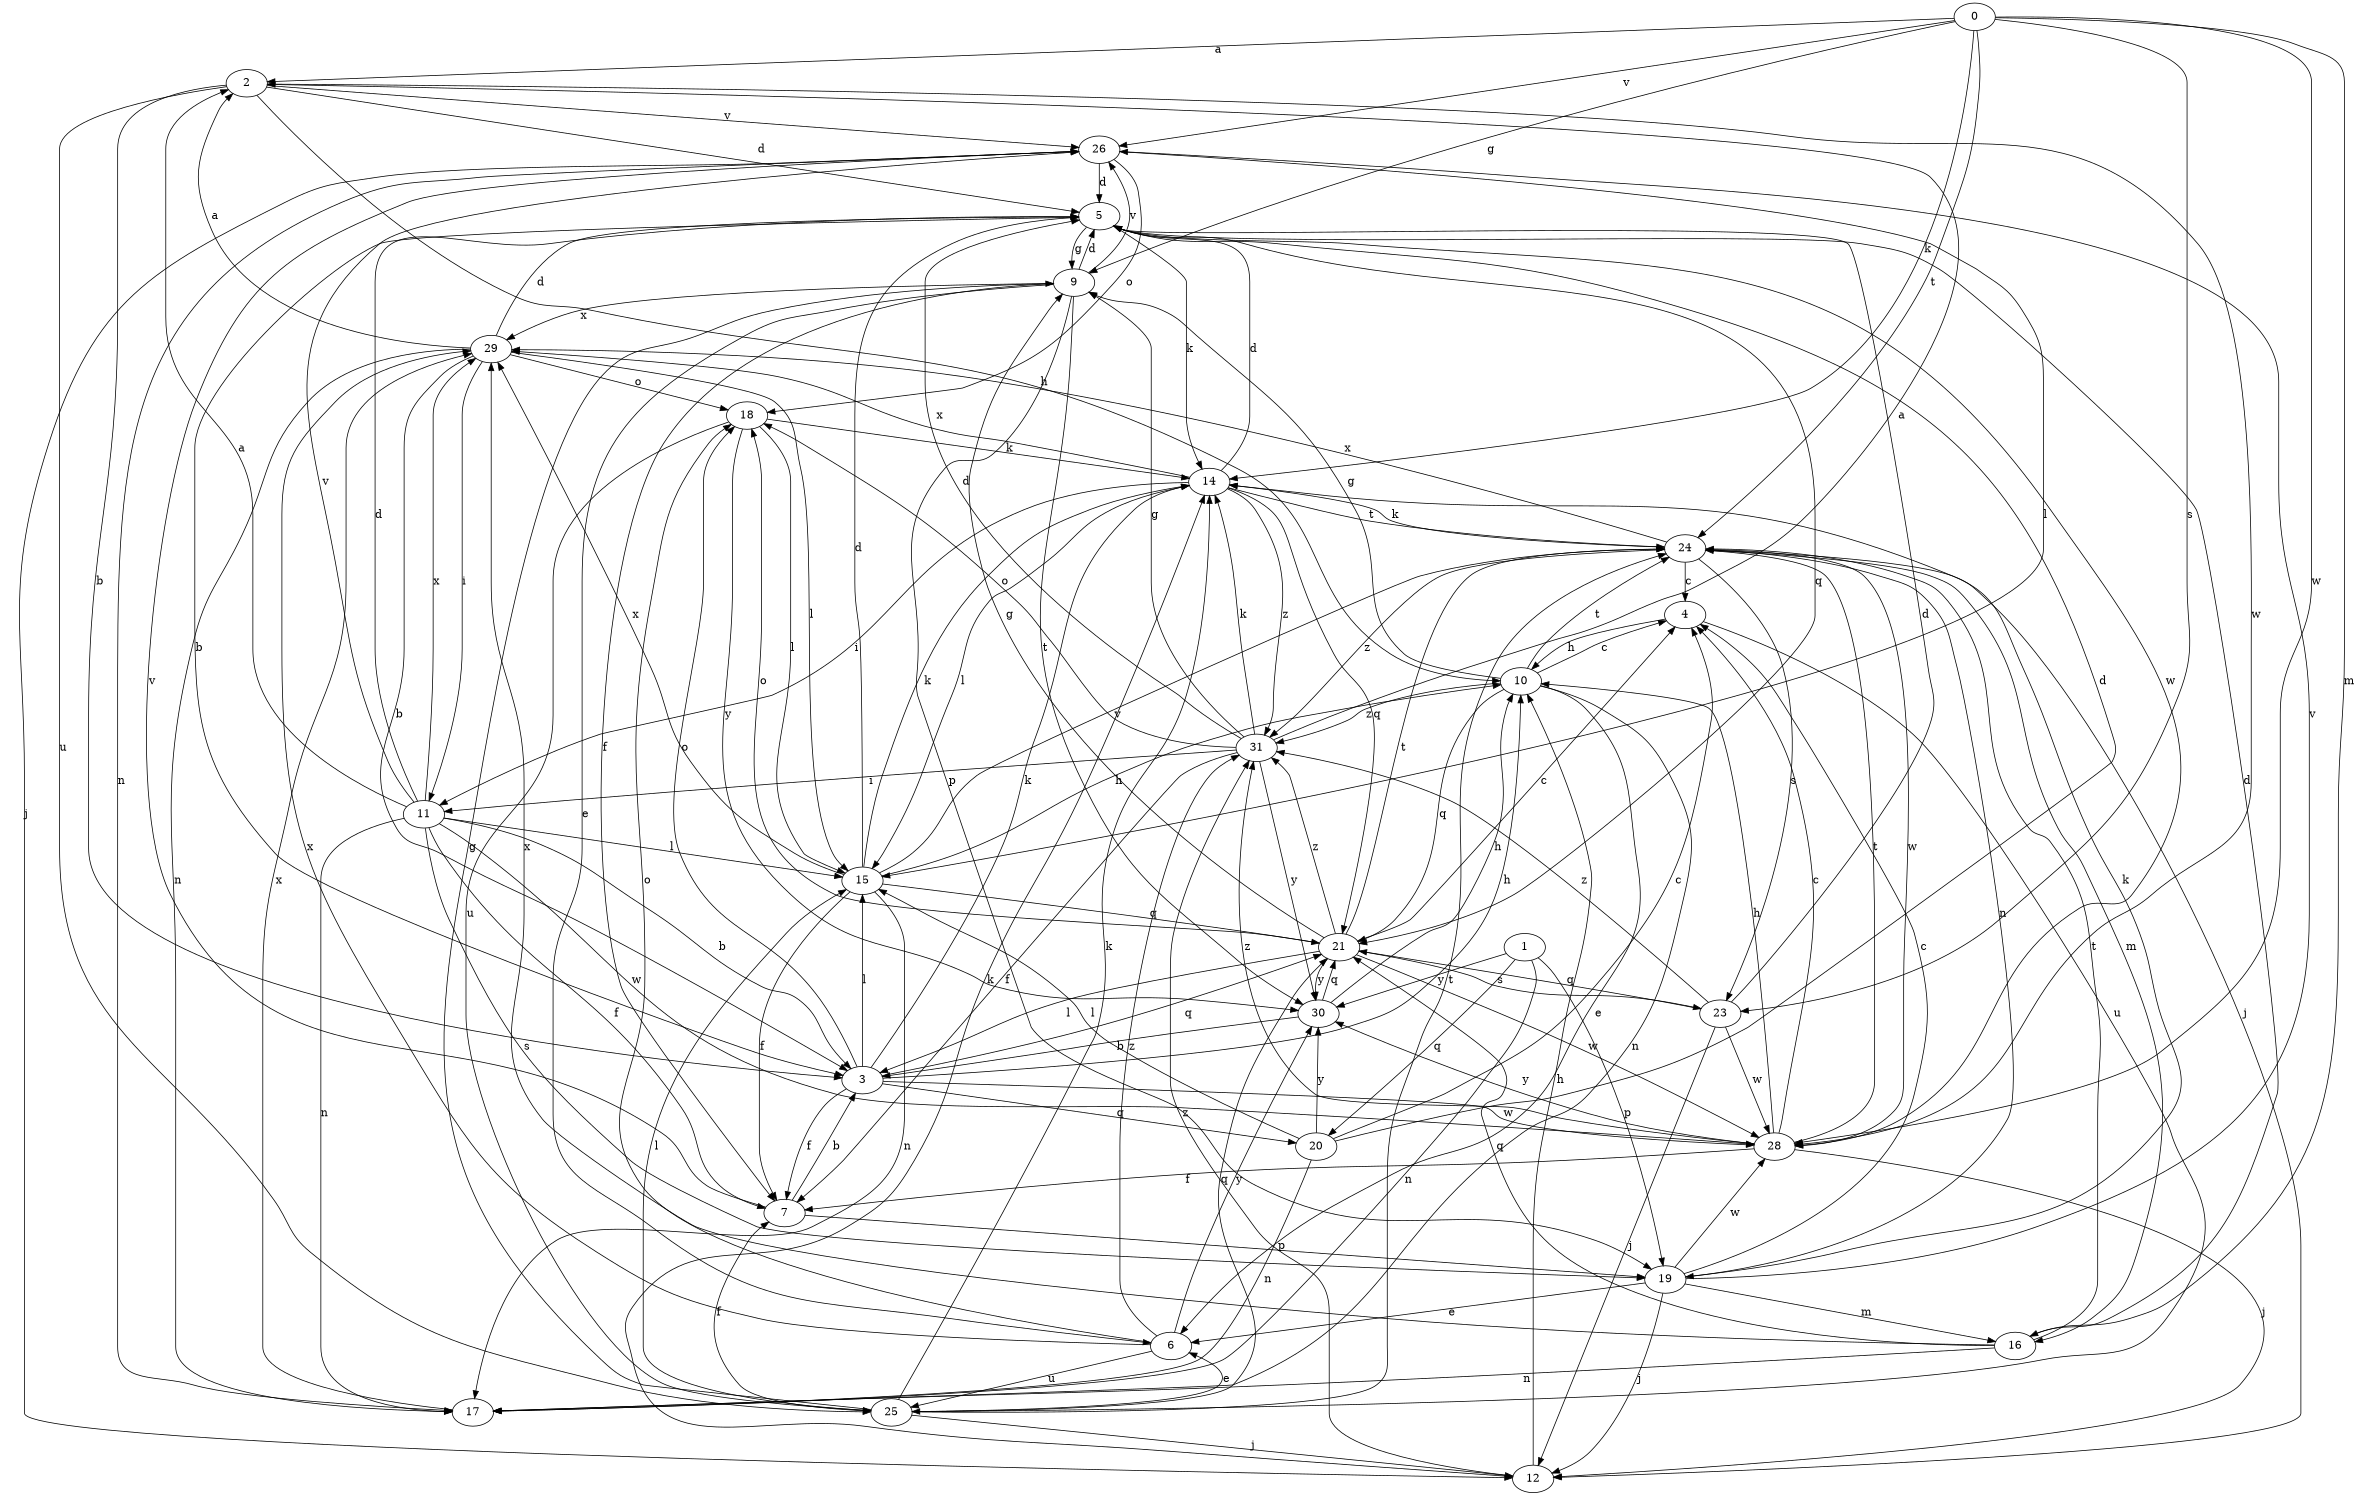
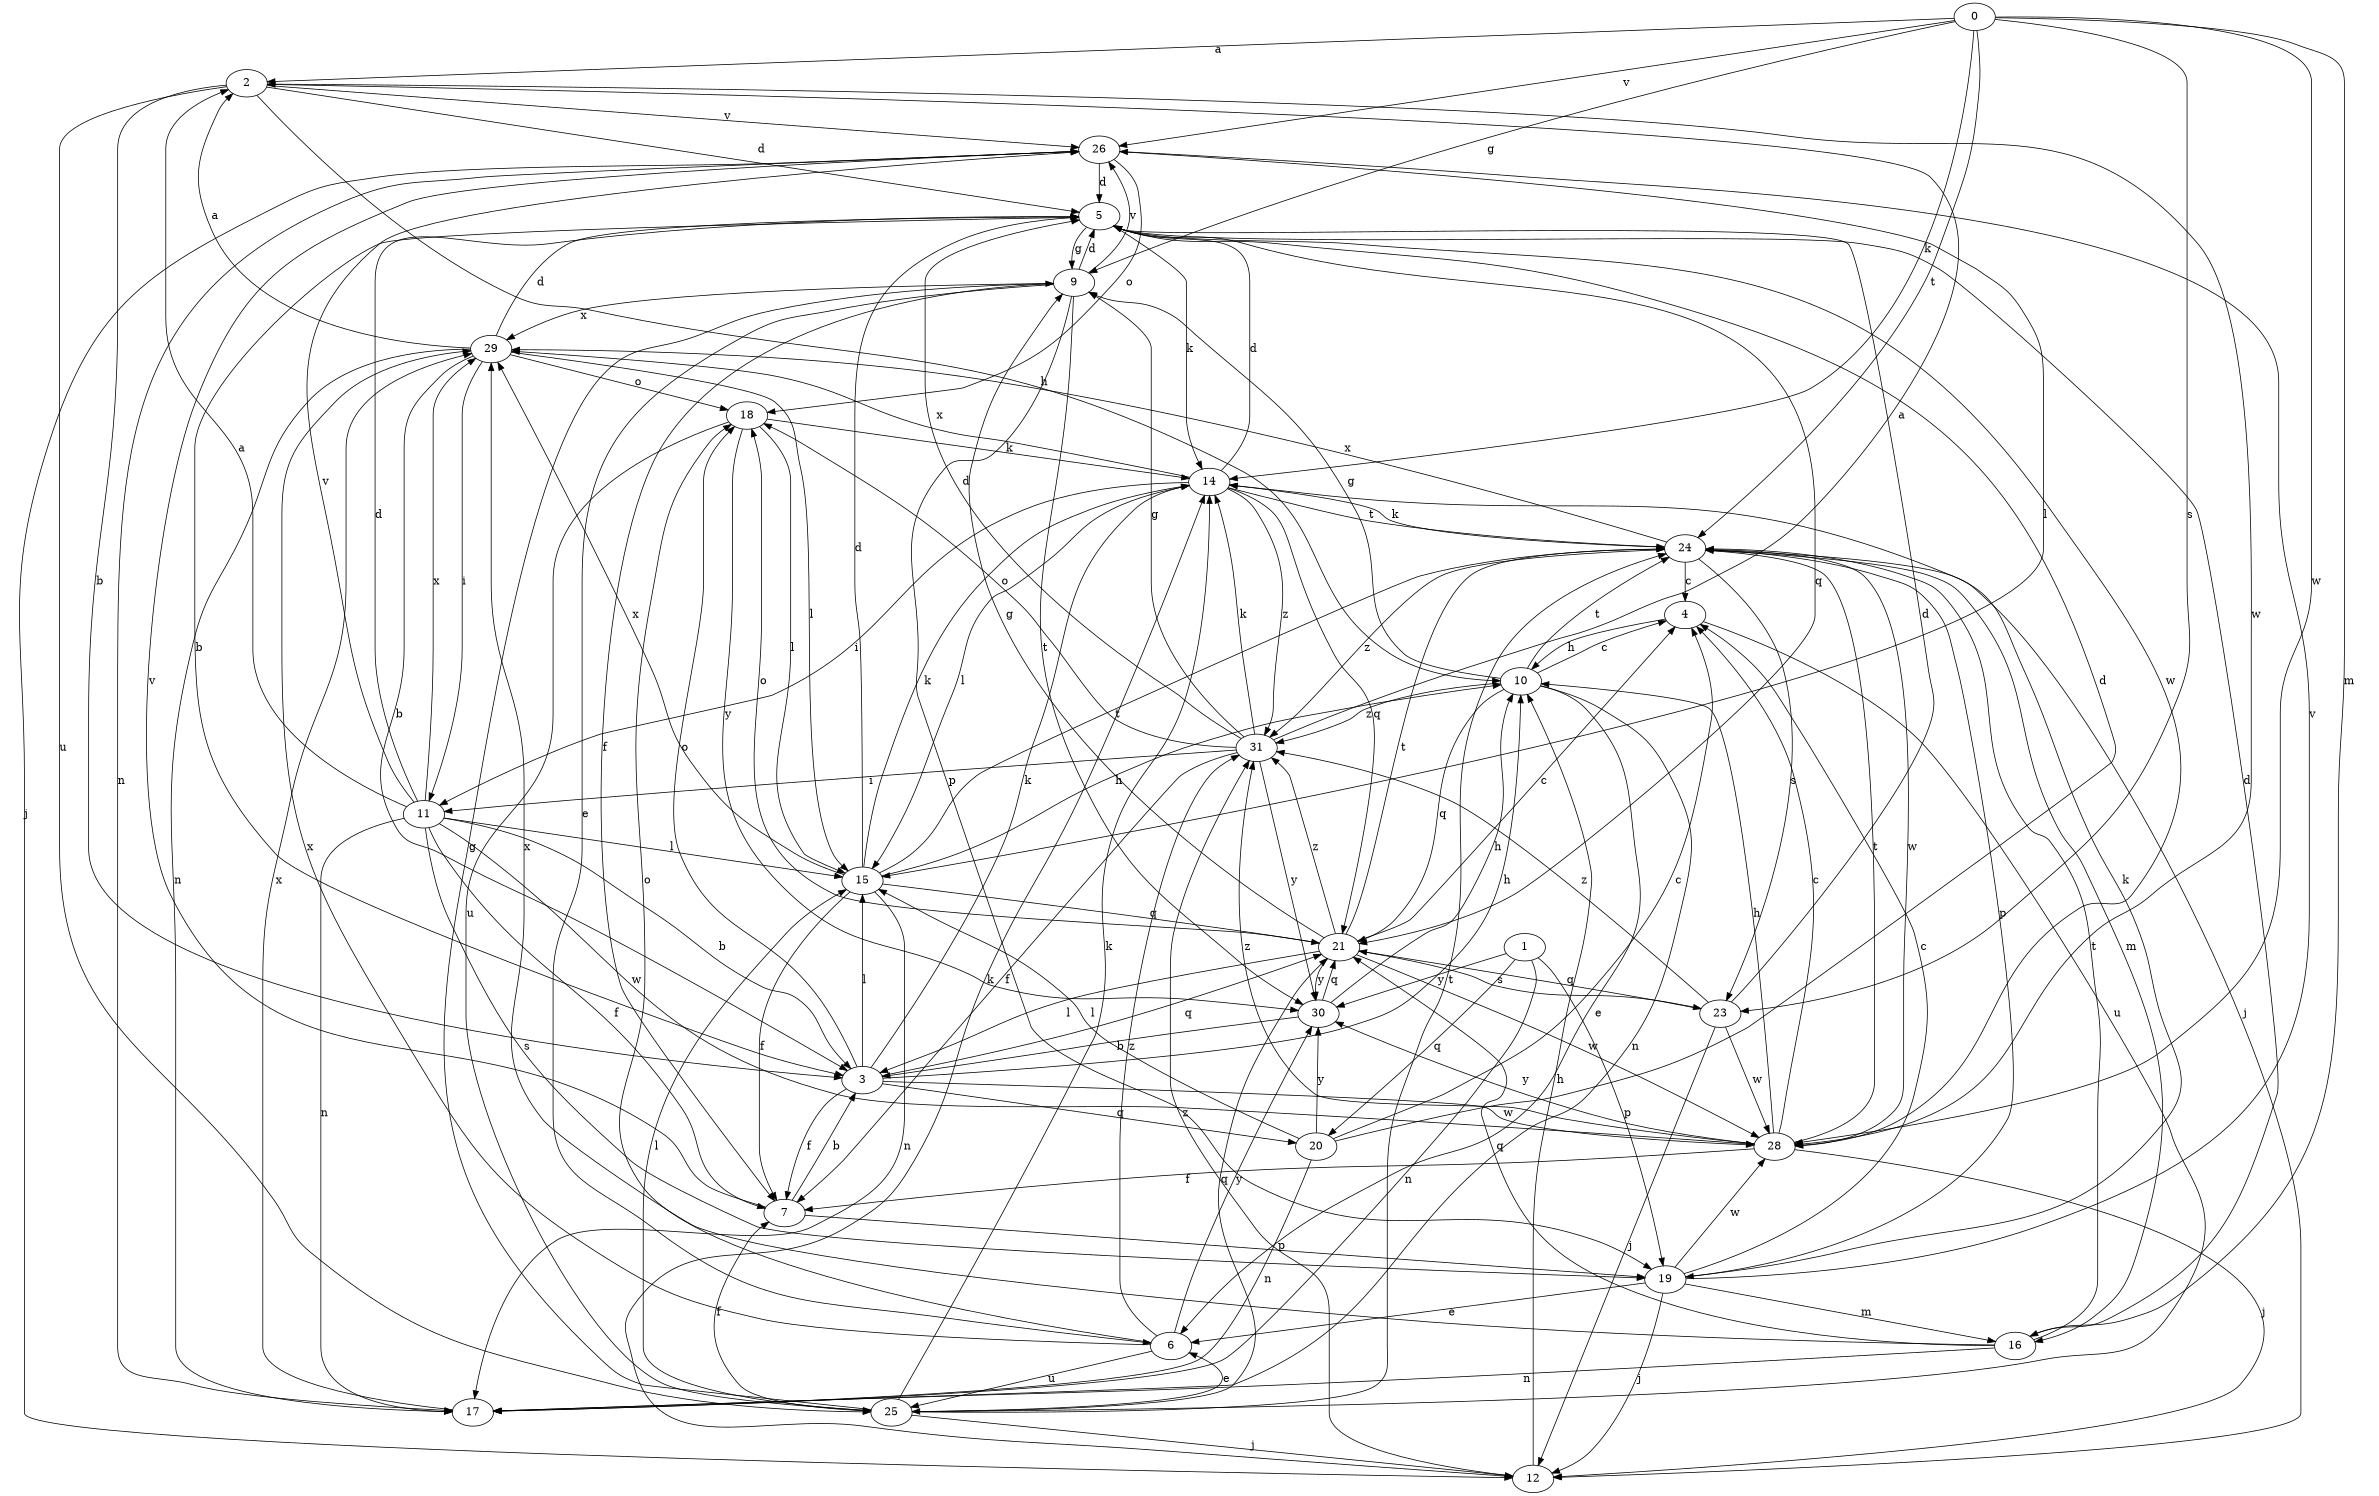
edge "15" -> "24": label "v" -> "t"
edge "24" -> "19": label "n" -> "p"
